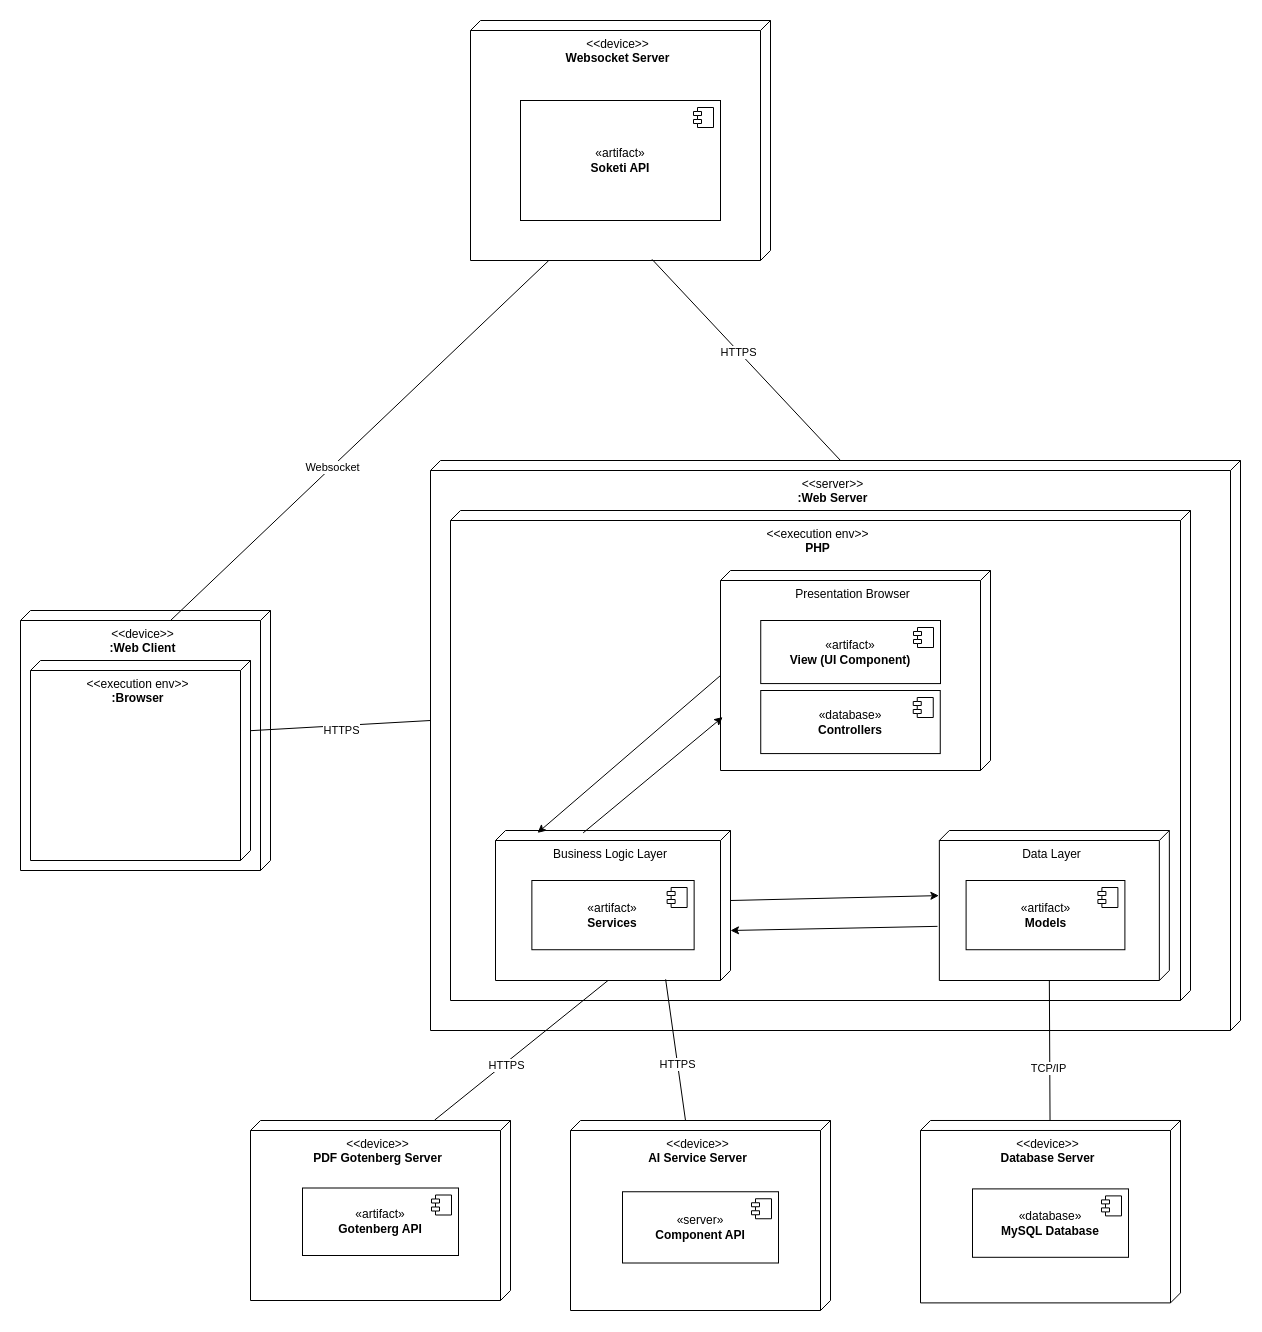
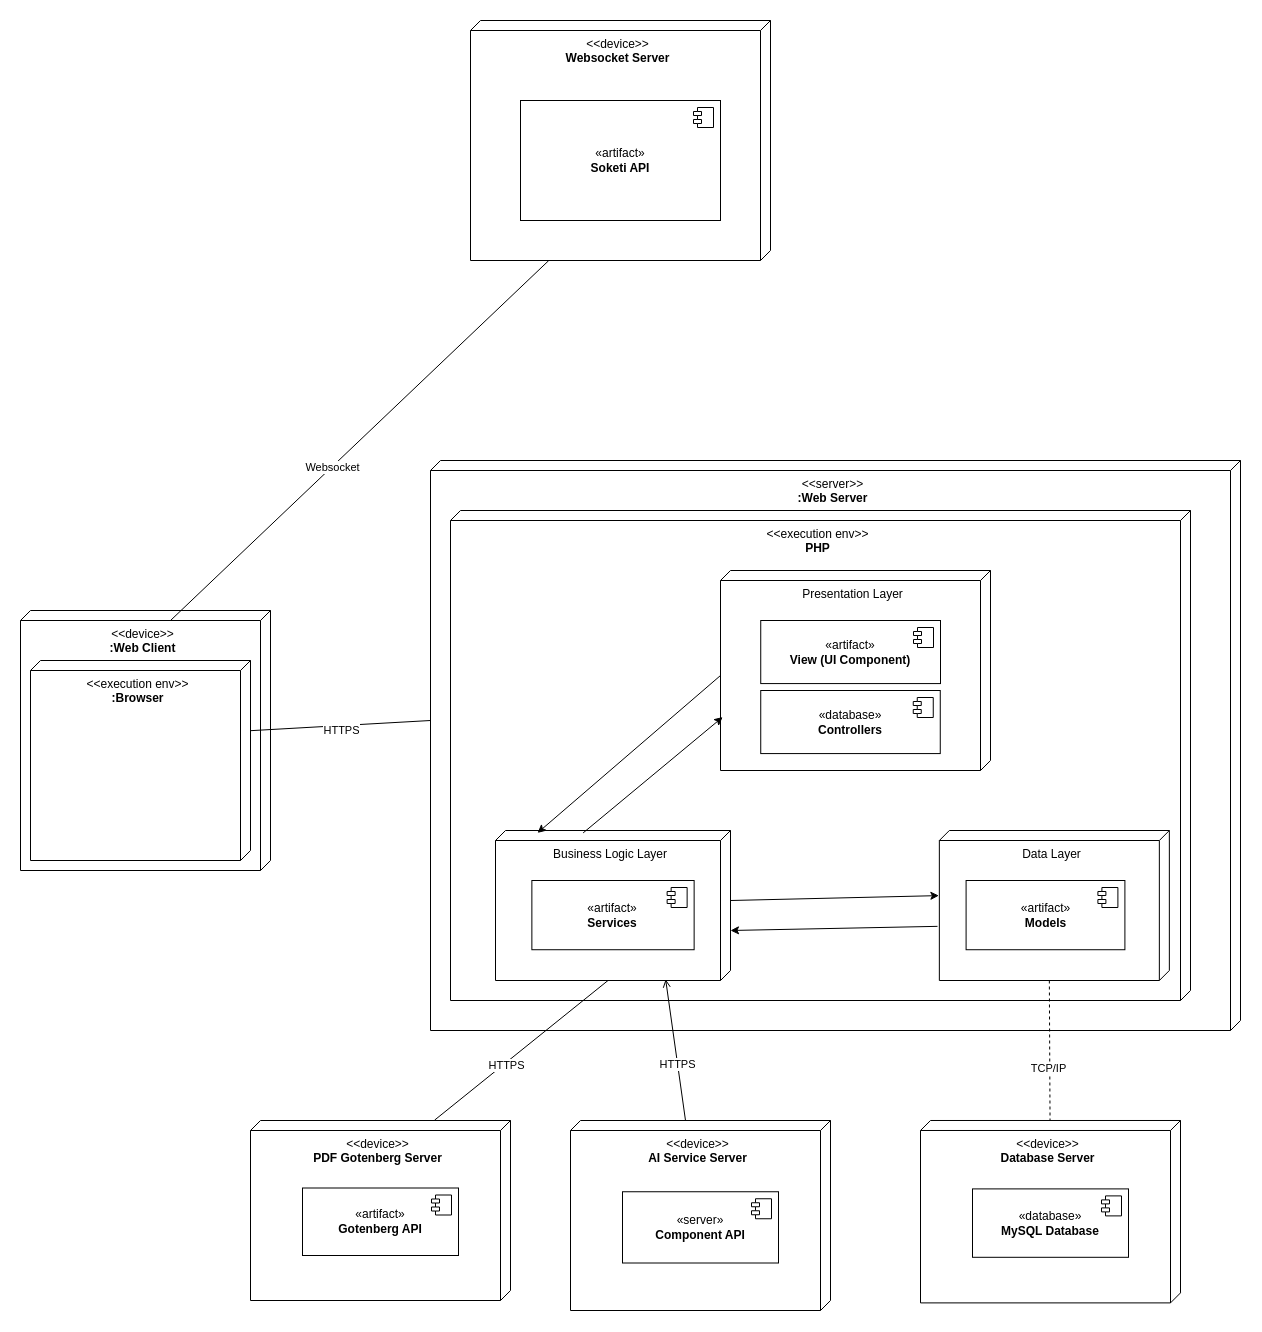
edge "<<device>> Websocket Server" -- "<<server>> :Web Server": removed, label "HTTPS"
node "Presentation Browser": label "Presentation Browser" -> "Presentation Layer"
edge "Business Logic Layer" -- "<<device>> AI Service Server": arrowhead none -> open
edge "Data Layer" -- "<<device>> Database Server": style solid -> dashed
